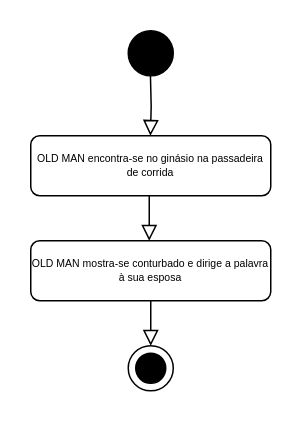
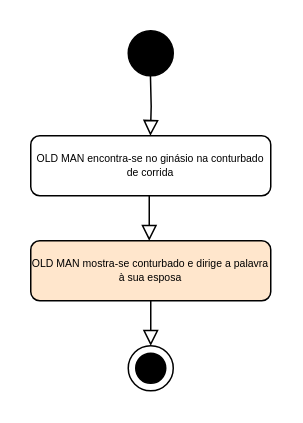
node "OLD MAN encontra-se no ginásio na passadeira de corrida": label "OLD MAN encontra-se no ginásio na passadeira de corrida" -> "OLD MAN encontra-se no ginásio na conturbado de corrida"
node "OLD MAN mostra-se conturbado e dirige a palavra à sua esposa": fillcolor #ffffff -> #ffe6cc
